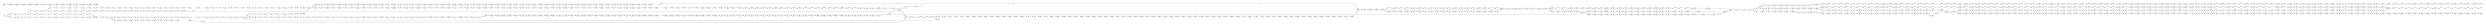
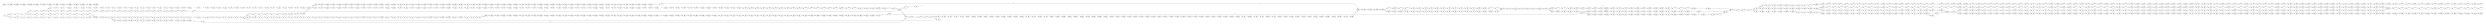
node "S102": added
